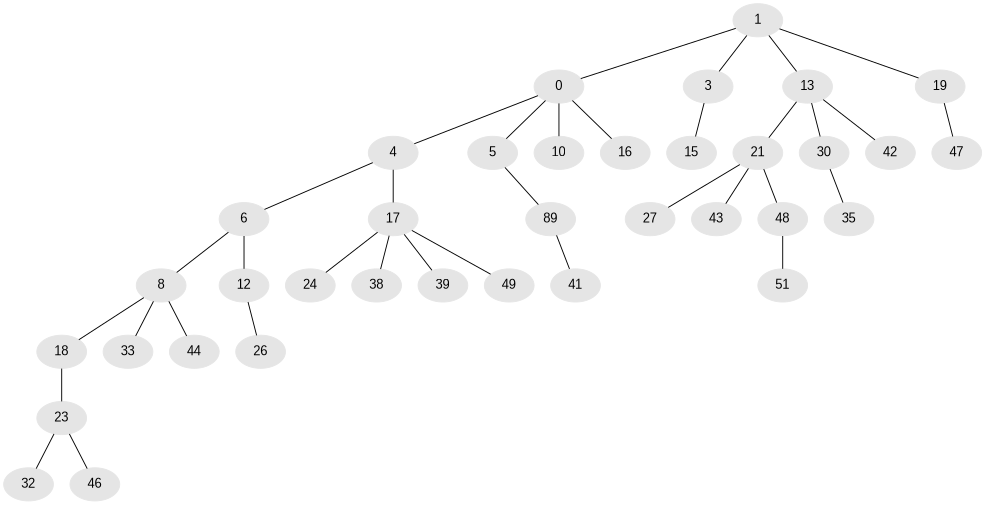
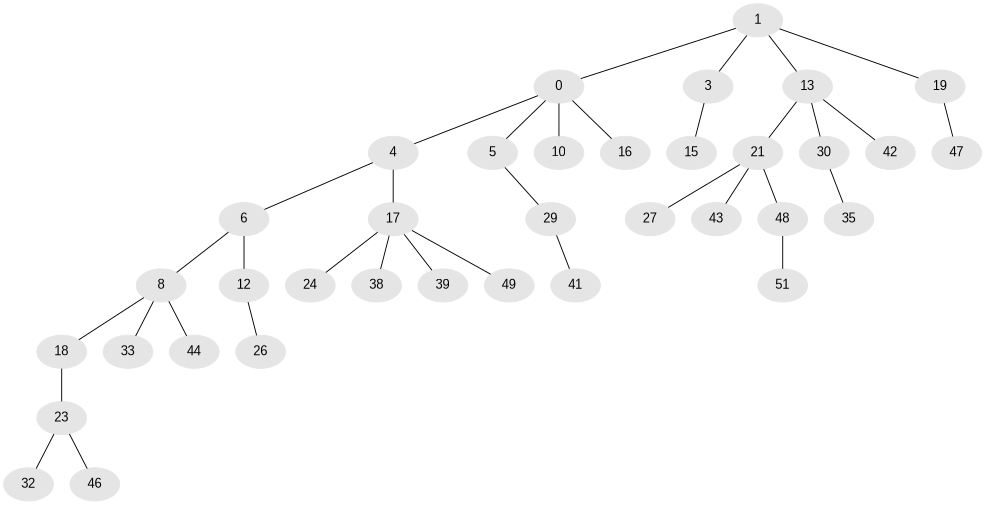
node "89": label "89" -> "29"
